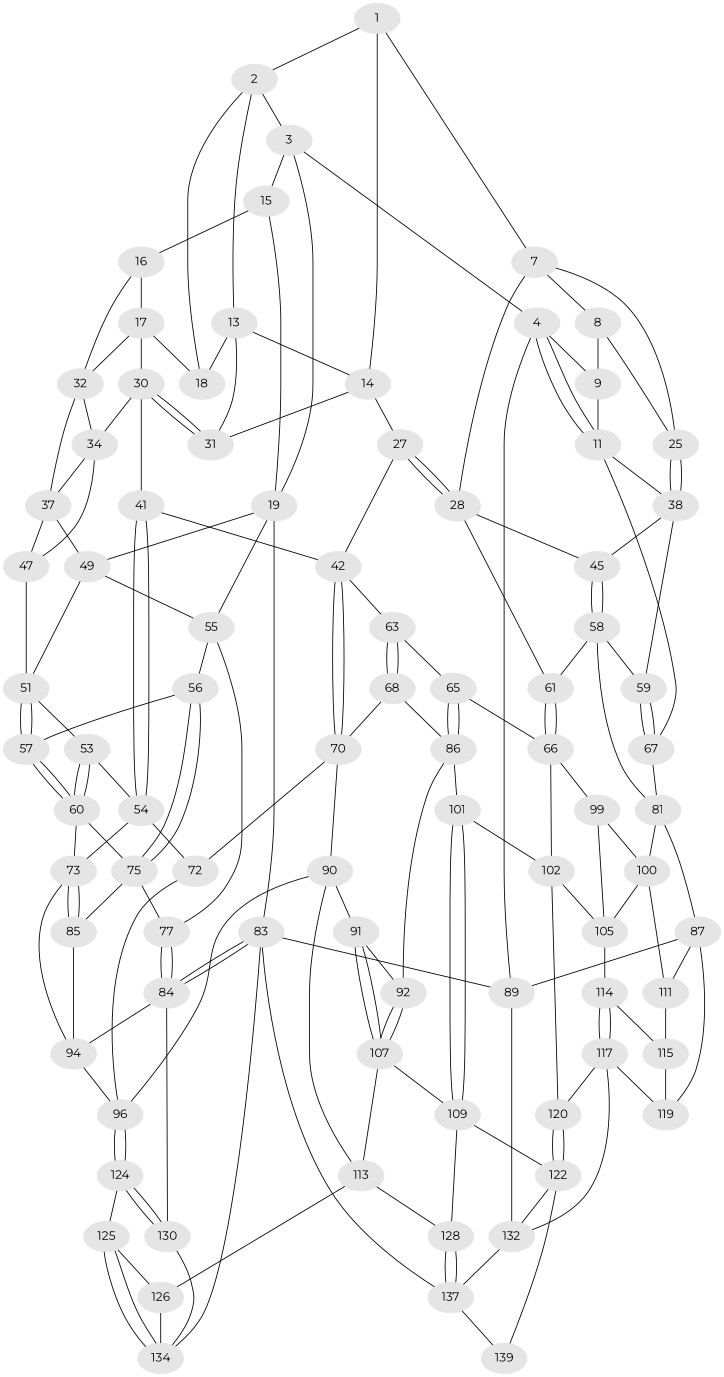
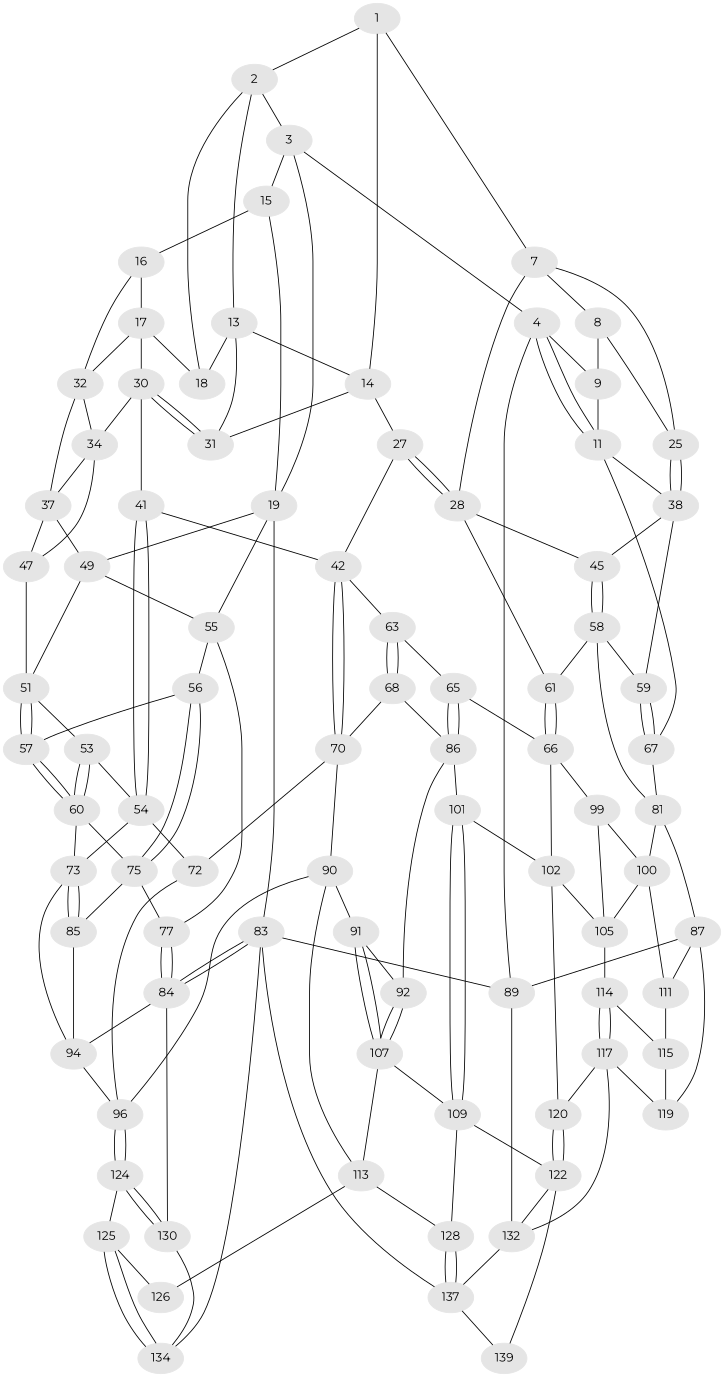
edge "126" -- "134": removed
